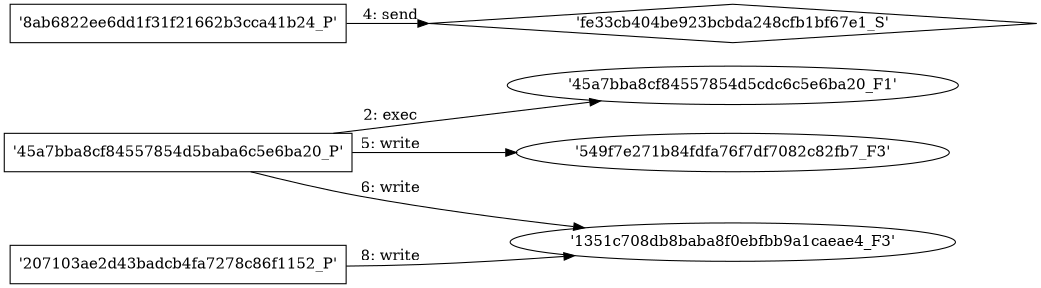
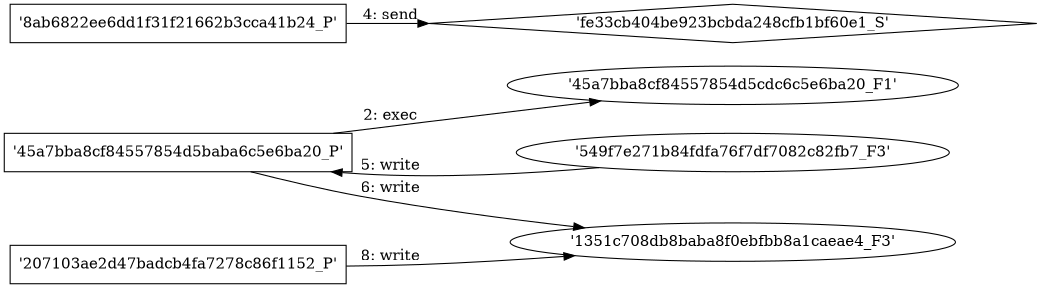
node "'fe33cb404be923bcbda248cfb1bf67e1_S'": label "'fe33cb404be923bcbda248cfb1bf67e1_S'" -> "'fe33cb404be923bcbda248cfb1bf60e1_S'"
edge "'45a7bba8cf84557854d5baba6c5e6ba20_P'" -> "'549f7e271b84fdfa76f7df7082c82fb7_F3'": reversed
node "'1351c708db8baba8f0ebfbb9a1caeae4_F3'": label "'1351c708db8baba8f0ebfbb9a1caeae4_F3'" -> "'1351c708db8baba8f0ebfbb8a1caeae4_F3'"
node "'207103ae2d43badcb4fa7278c86f1152_P'": label "'207103ae2d43badcb4fa7278c86f1152_P'" -> "'207103ae2d47badcb4fa7278c86f1152_P'"
